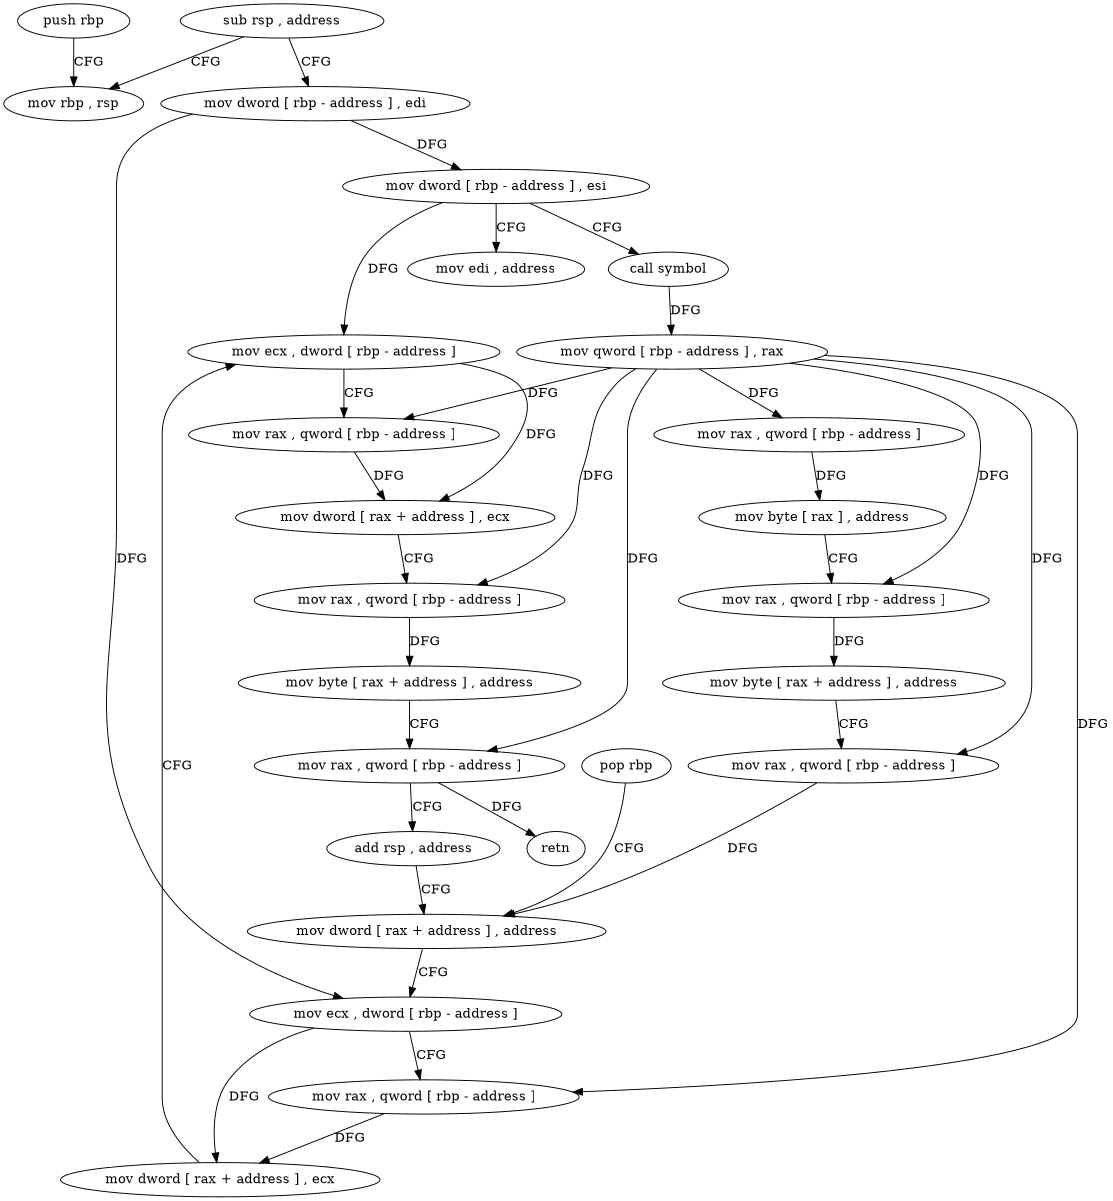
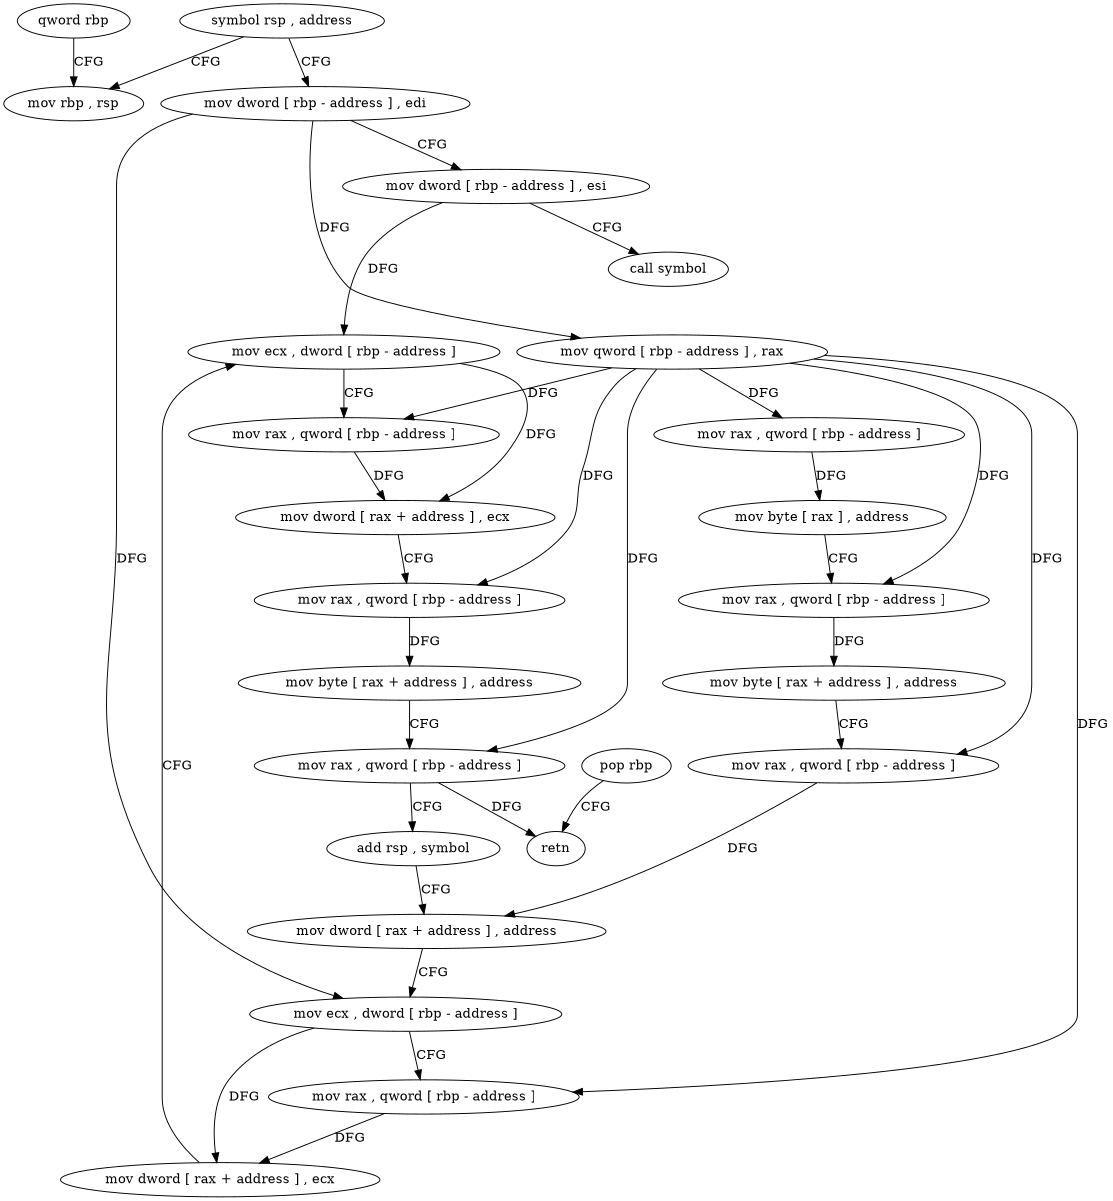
node "push rbp": label "push rbp" -> "qword rbp"
node "sub rsp , address": label "sub rsp , address" -> "symbol rsp , address"
edge "mov dword [ rbp - address ] , edi" -> "mov dword [ rbp - address ] , esi": label "DFG" -> "CFG"
node "mov edi , address": removed
edge "call symbol" -> "mov qword [ rbp - address ] , rax": now "mov dword [ rbp - address ] , edi" -> "mov qword [ rbp - address ] , rax"
node "add rsp , address": label "add rsp , address" -> "add rsp , symbol"
edge "pop rbp" -> "mov dword [ rax + address ] , address": now "pop rbp" -> "retn"
